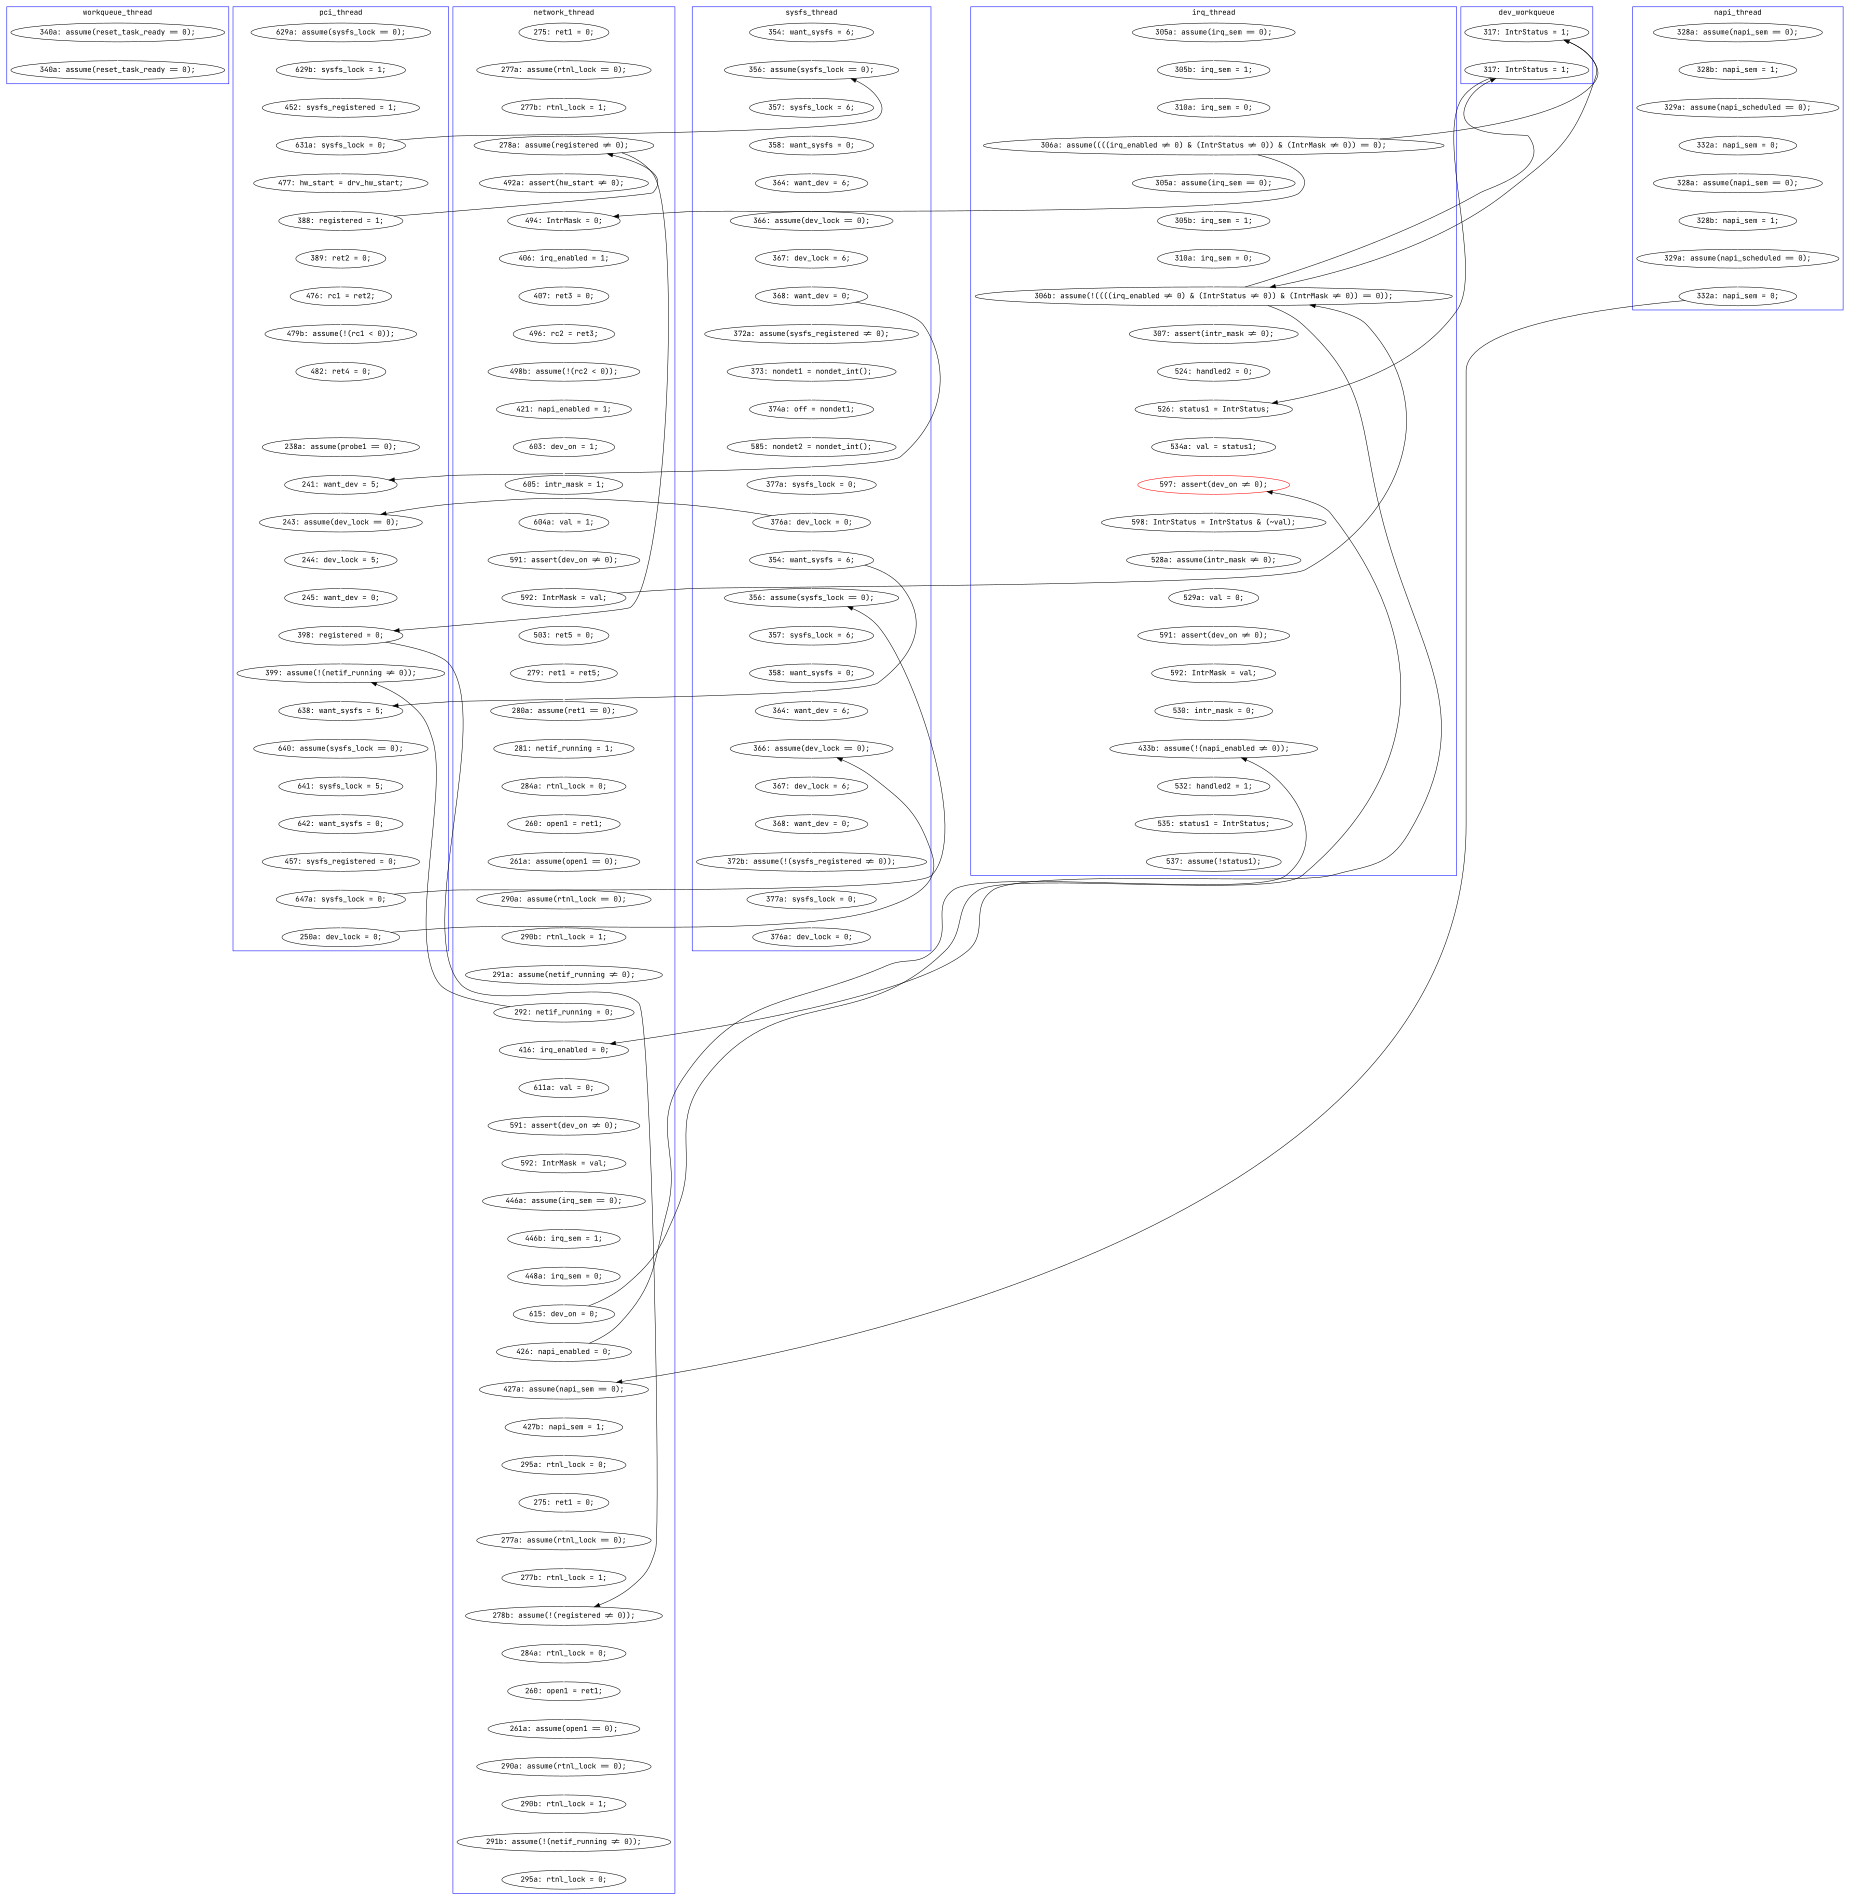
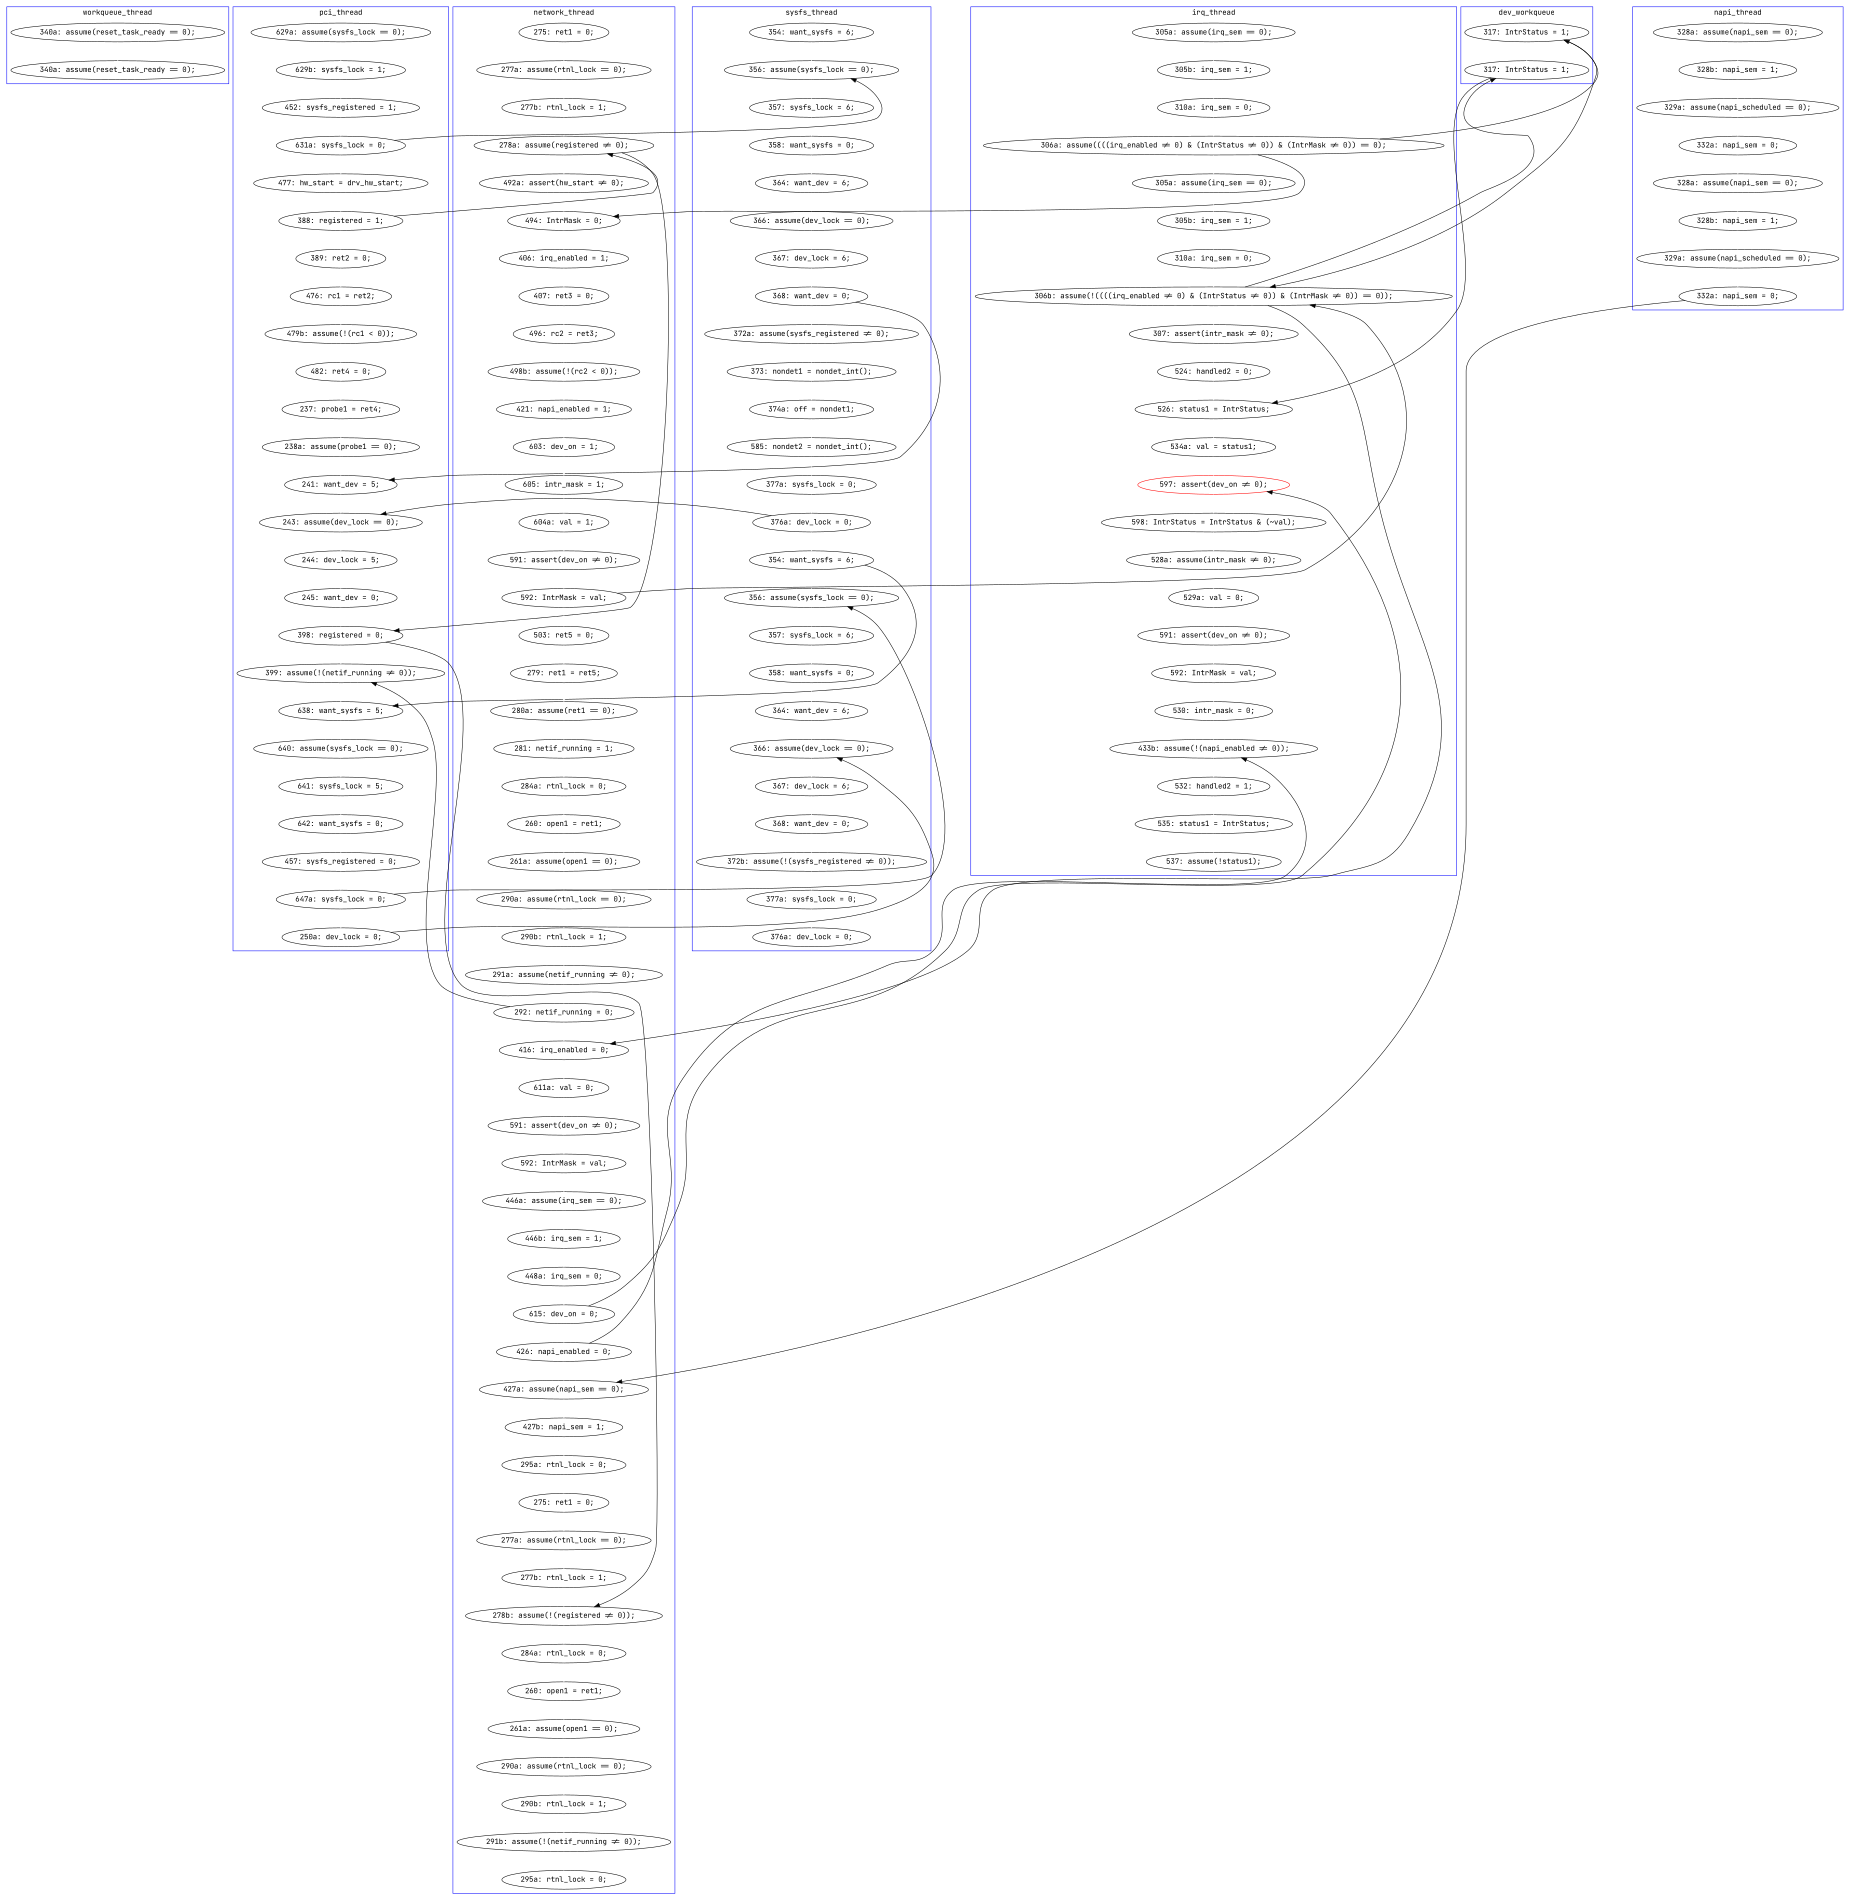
node "237: probe1 = ret4;": added
